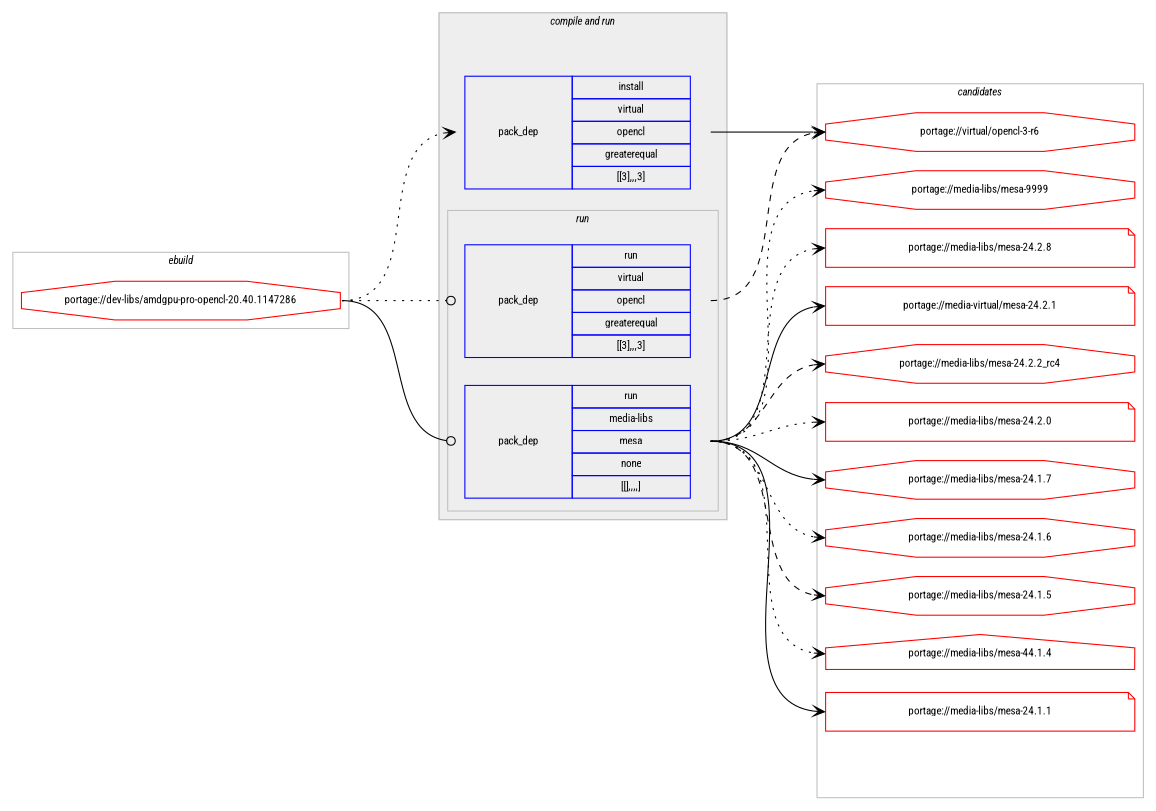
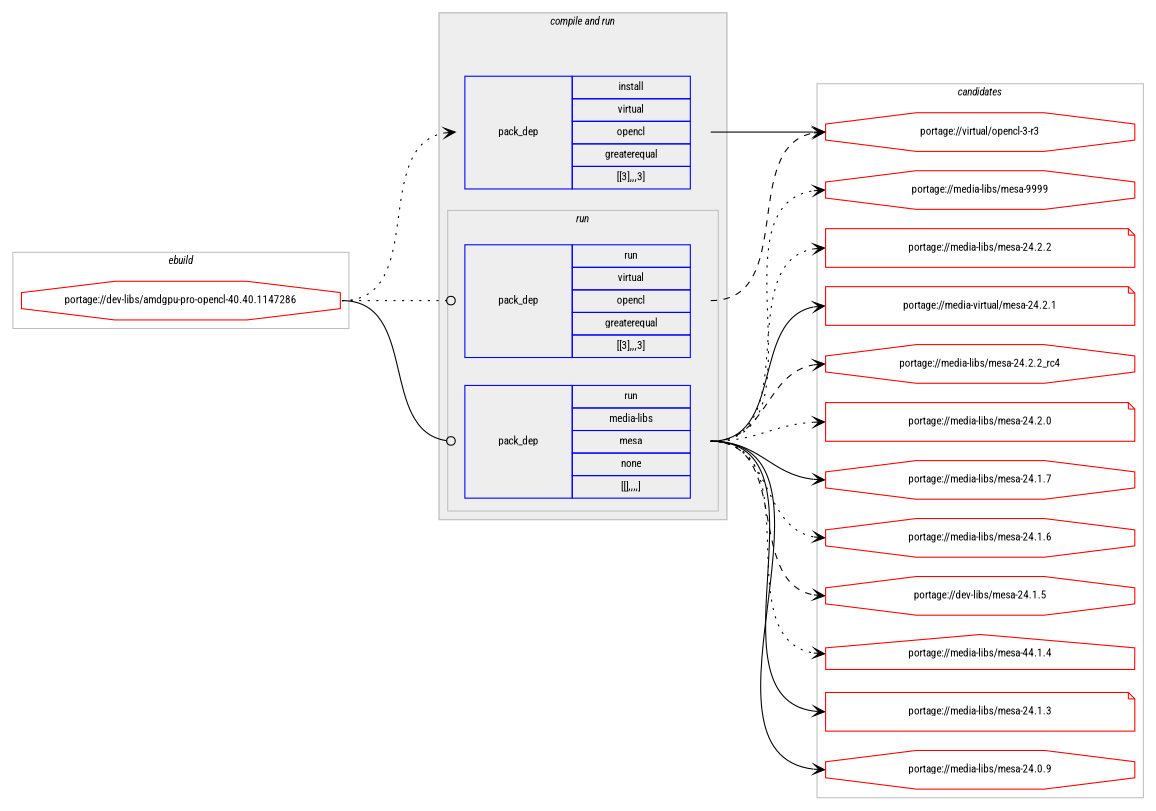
node "portage://virtual/opencl-3-r6": label "portage://virtual/opencl-3-r6" -> "portage://virtual/opencl-3-r3"
node "portage://media-libs/mesa-24.2.8": label "portage://media-libs/mesa-24.2.8" -> "portage://media-libs/mesa-24.2.2"
node "portage://dev-libs/amdgpu-pro-opencl-20.40.1147286": label "portage://dev-libs/amdgpu-pro-opencl-20.40.1147286" -> "portage://dev-libs/amdgpu-pro-opencl-40.40.1147286"
node "portage://media-libs/mesa-24.1.5": label "portage://media-libs/mesa-24.1.5" -> "portage://dev-libs/mesa-24.1.5"
node "portage://media-libs/mesa-24.1.1": label "portage://media-libs/mesa-24.1.1" -> "portage://media-libs/mesa-24.1.3"
node "portage://media-libs/mesa-24.0.9": added
